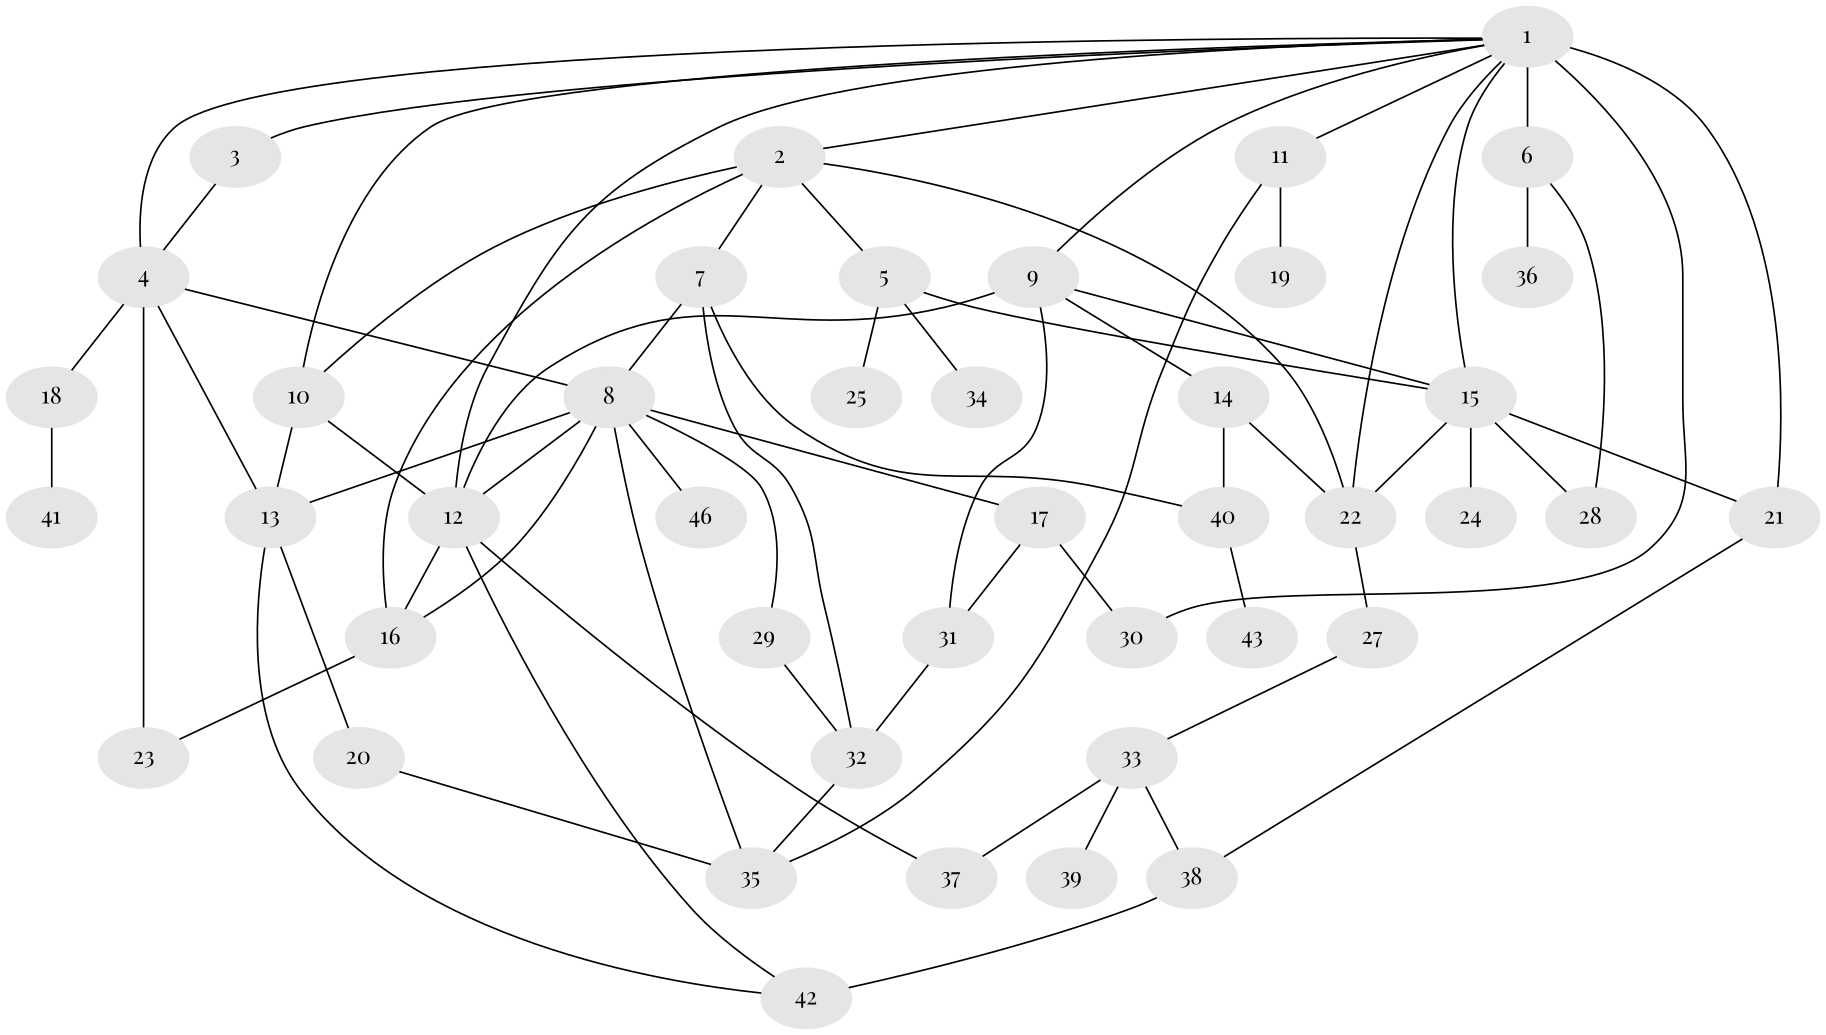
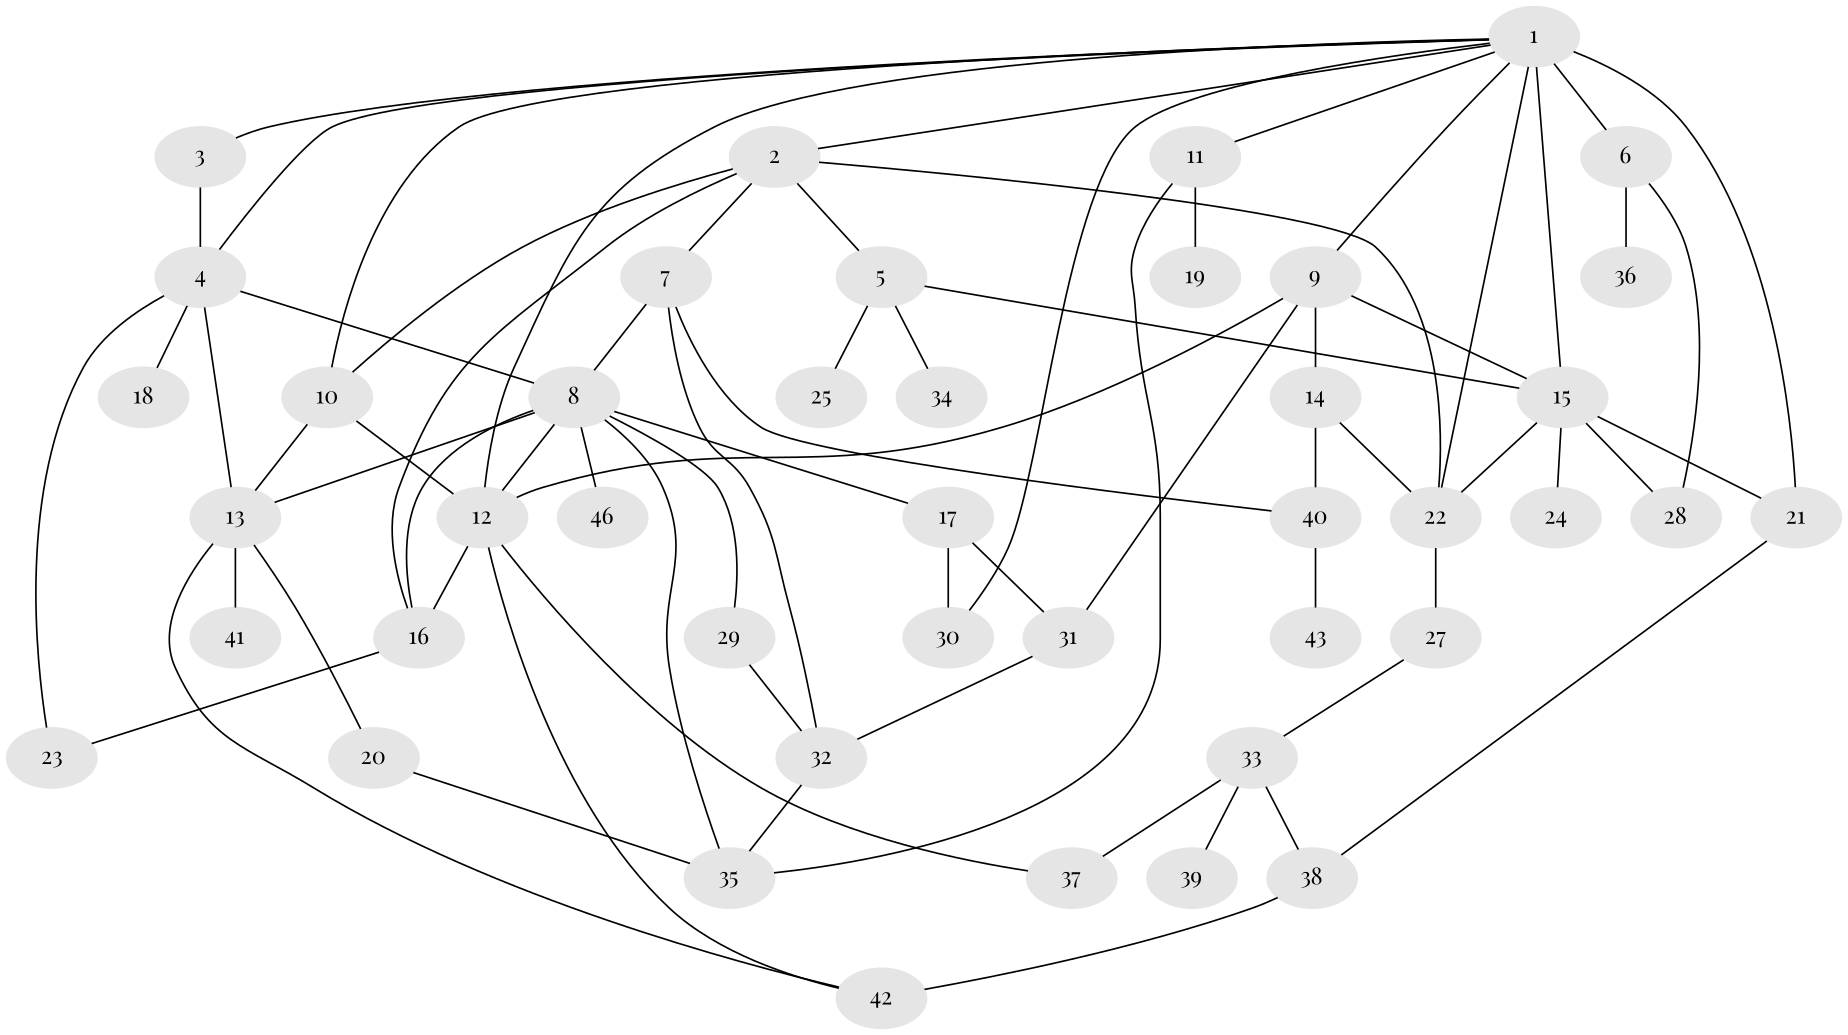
edge "18" -- "41": now "13" -- "41"
